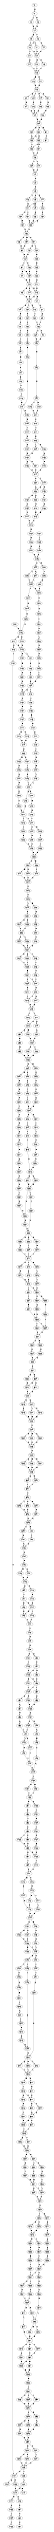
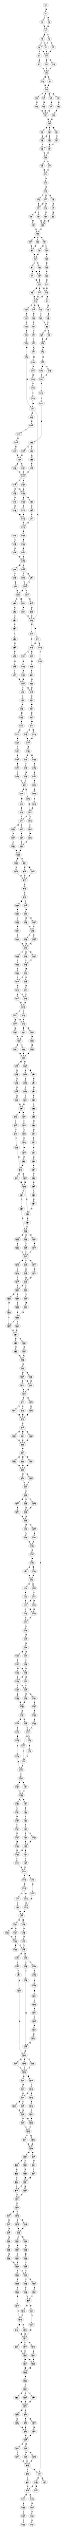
node "S221": added
